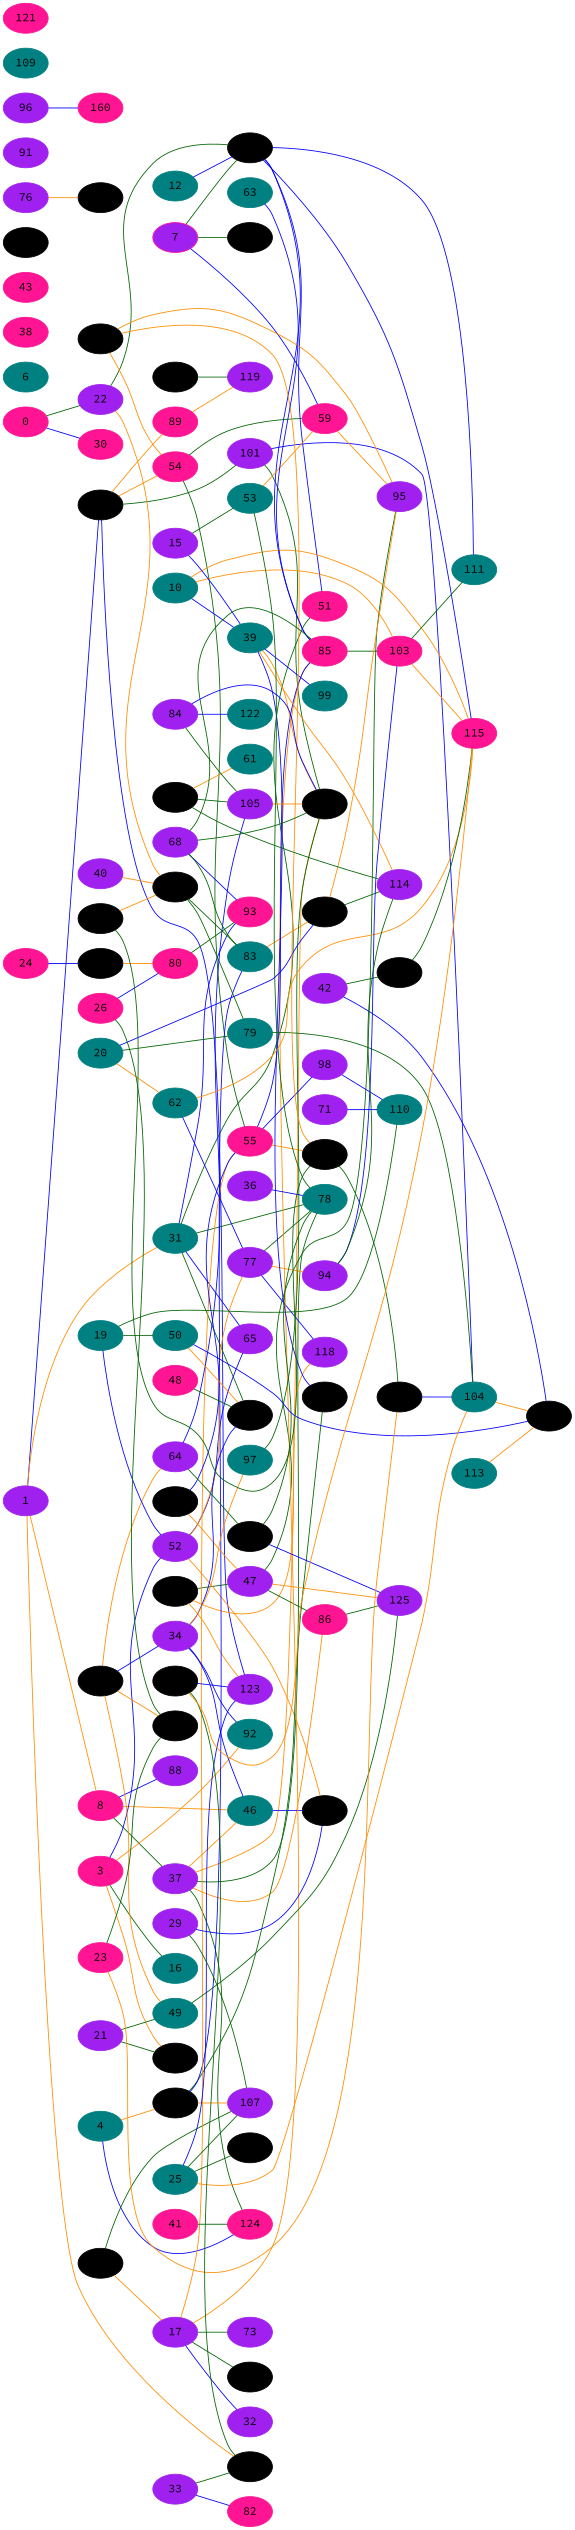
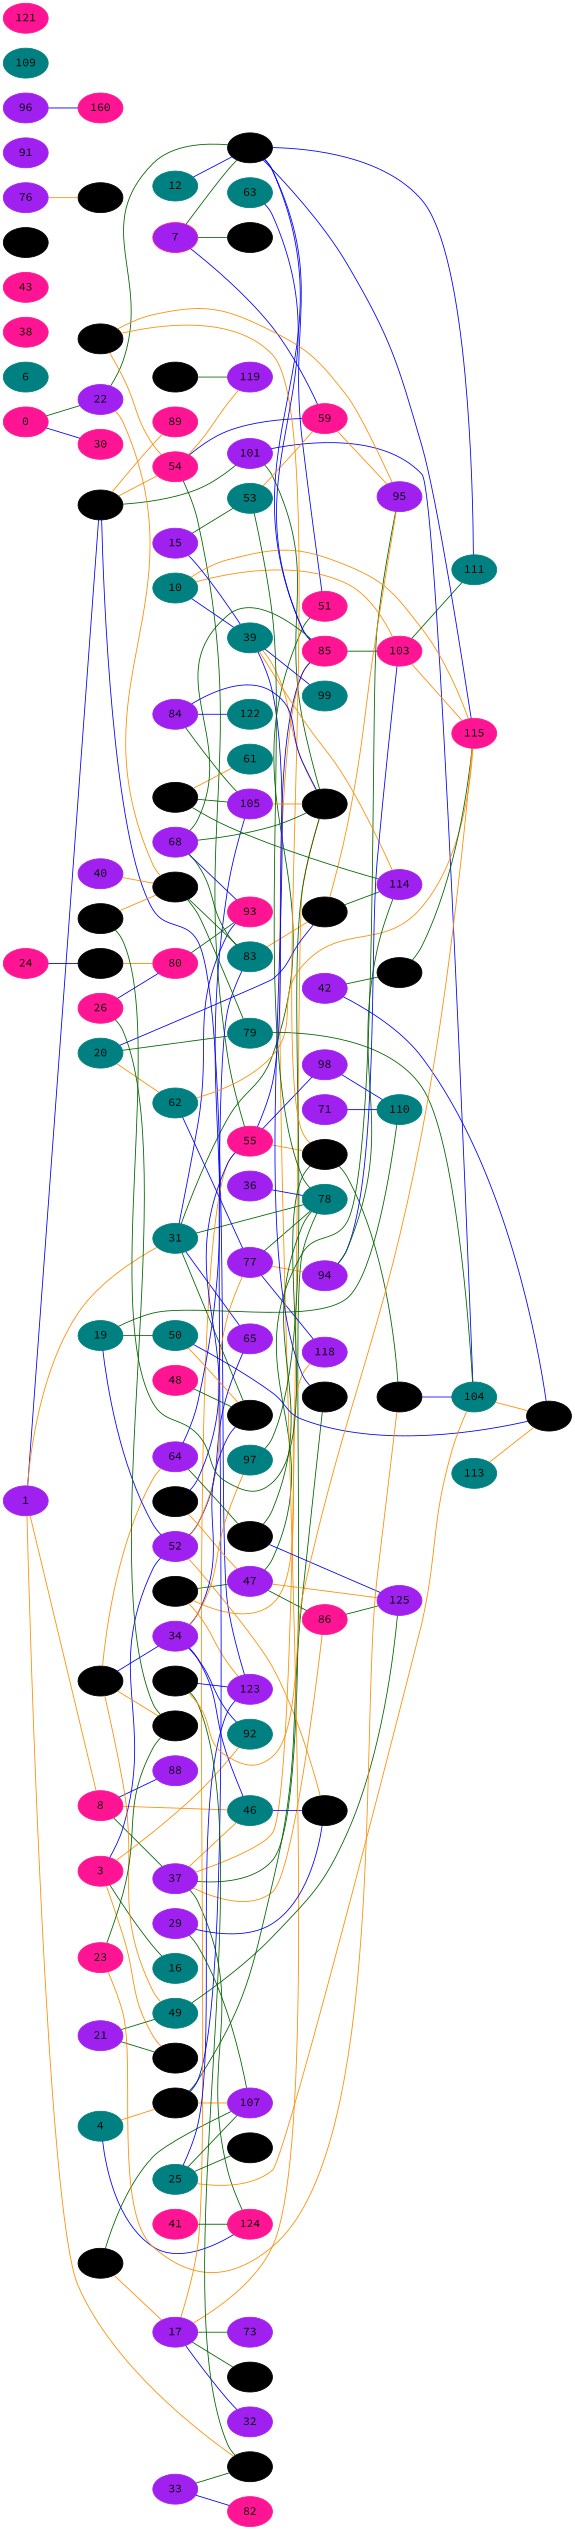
edge "119" -- "89": now "119" -- "54"
edge "59" -- "54": color darkgreen -> blue
